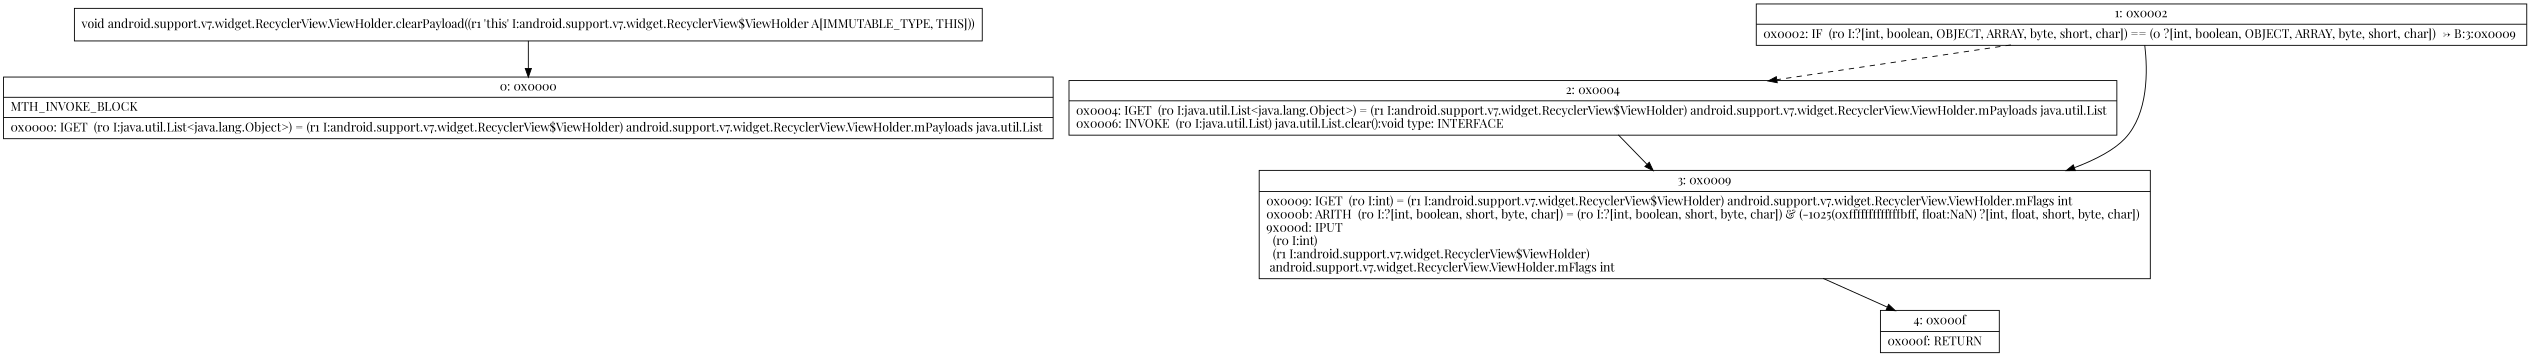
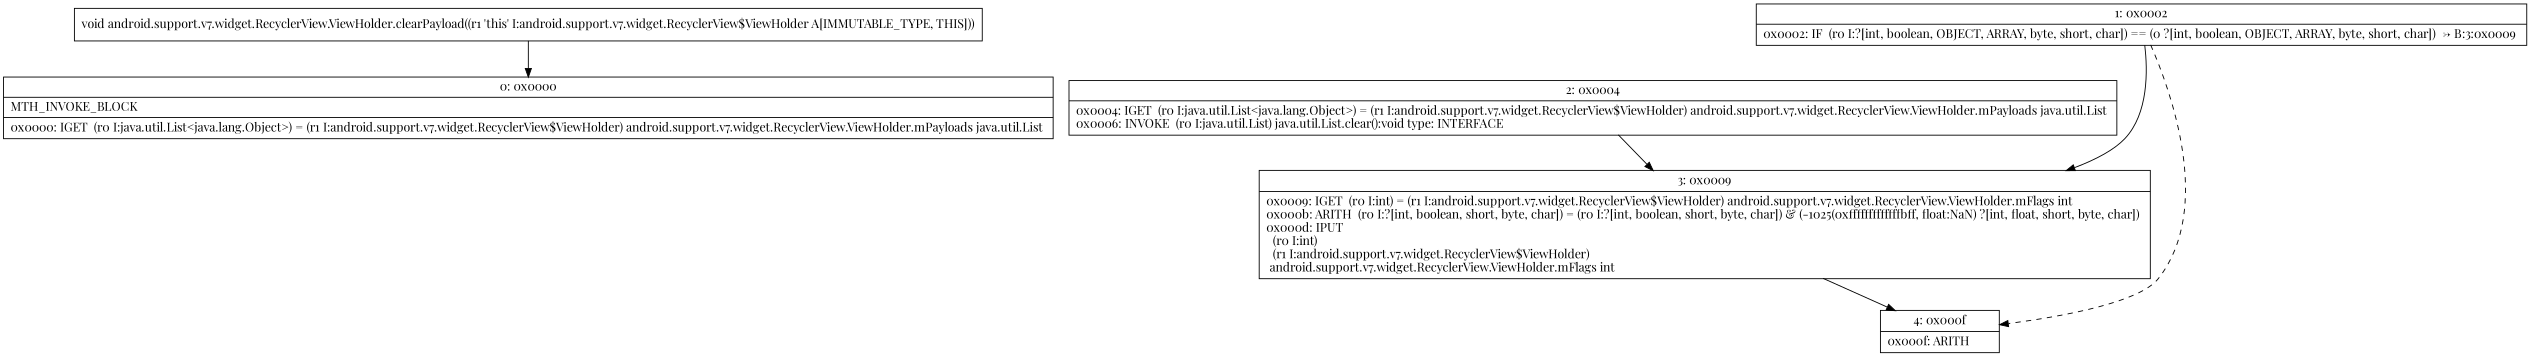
edge "1: 0x0002" -> "2: 0x0004": now "1: 0x0002" -> "4: 0x000f"
node "3: 0x0009": text "9x000d: IPUT" -> "0x000d: IPUT"
node "4: 0x000f": text "0x000f: RETURN" -> "0x000f: ARITH"
